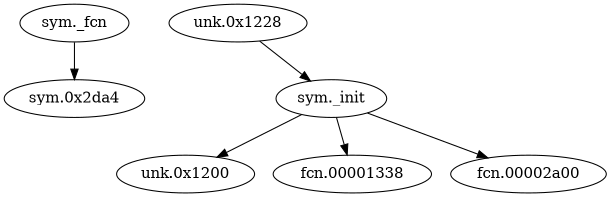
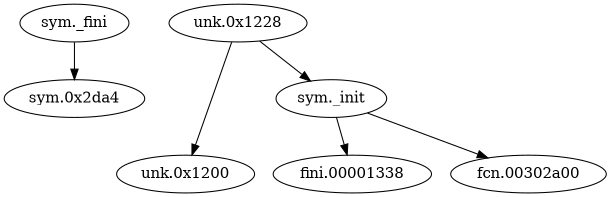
node "sym._fcn": label "sym._fcn" -> "sym._fini"
edge "sym._init" -> "unk.0x1200": now "unk.0x1228" -> "unk.0x1200"
node "fcn.00001338": label "fcn.00001338" -> "fini.00001338"
node "fcn.00002a00": label "fcn.00002a00" -> "fcn.00302a00"
